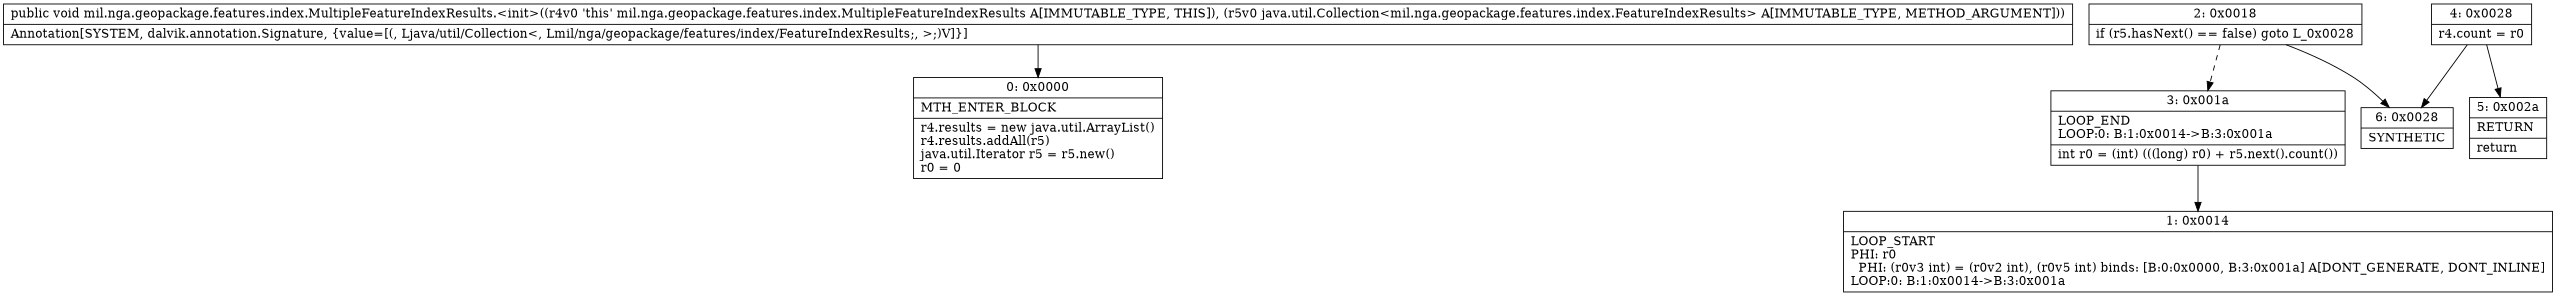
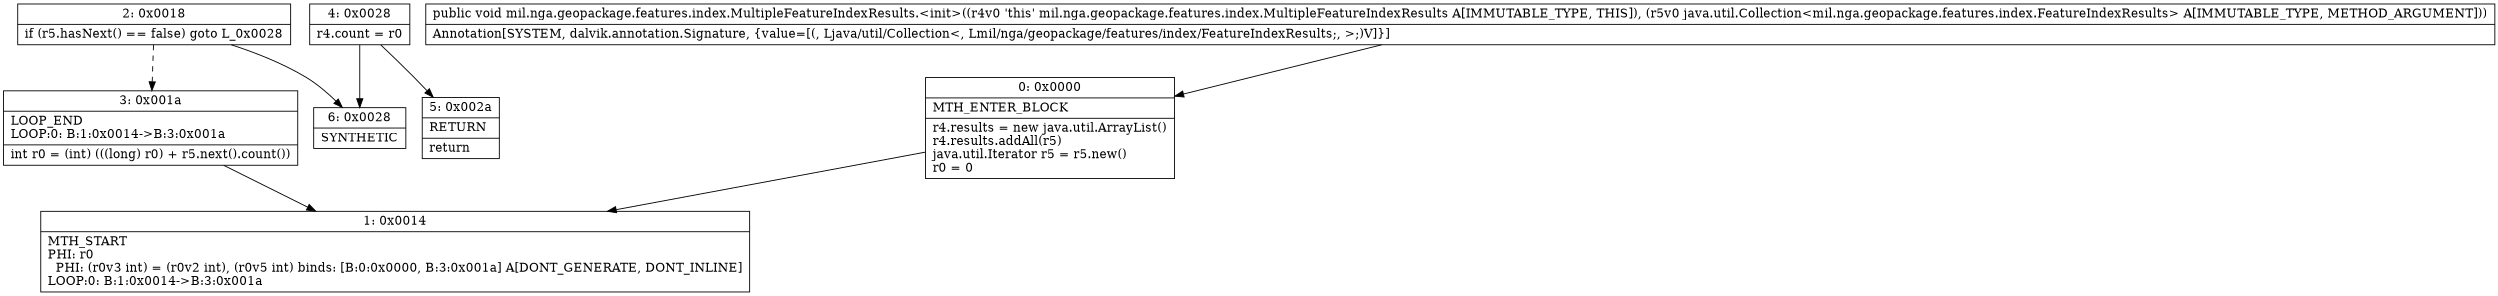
edge "0: 0x0000" -> "1: 0x0014": added
node "1: 0x0014": text "LOOP_START" -> "MTH_START"
